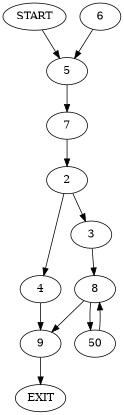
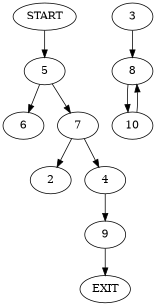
edge "6" -> "5": reversed
edge "2" -> "3": removed
edge "2" -> "4": now "7" -> "4"
edge "8" -> "9": removed
node "50": label "50" -> "10"
